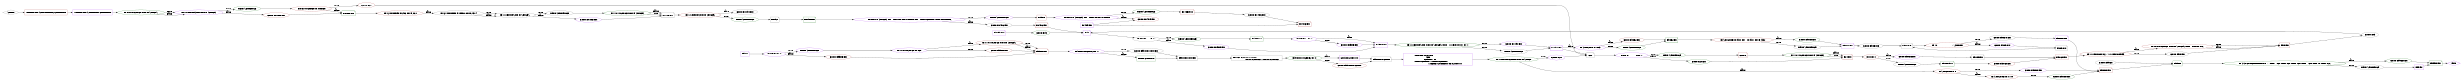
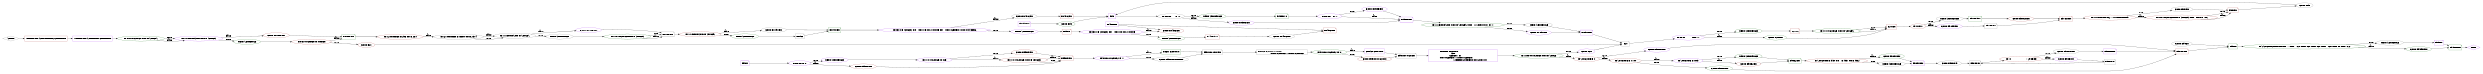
edge "GOTO F0Z90-FN" -> "F0Z90-FN": added
edge "F1090-FN" -> "IF SQLCODE = -803": now "IF SQLCODE = +100" -> "IF SQLCODE = -803"
